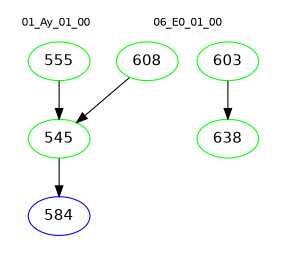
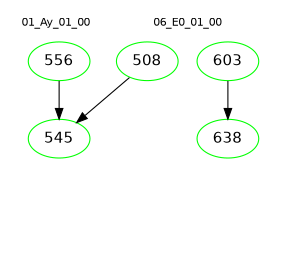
node "555": label "555" -> "556"
node "608": label "608" -> "508"
node "584": removed
